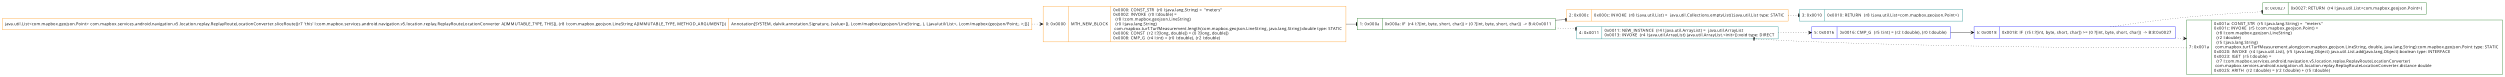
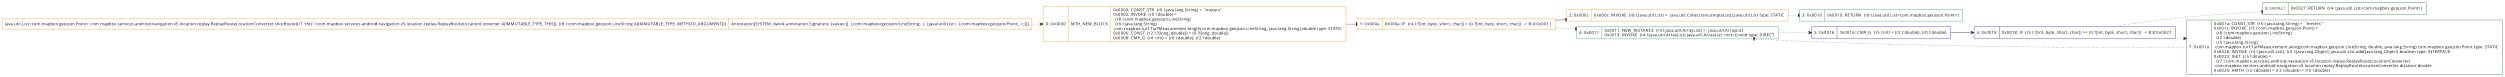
node "1: 0x000a": color darkgreen -> darkorange
